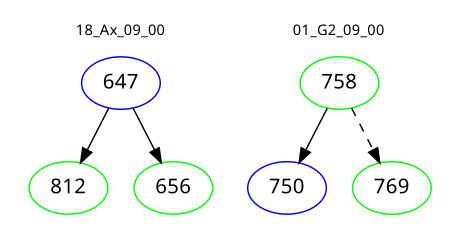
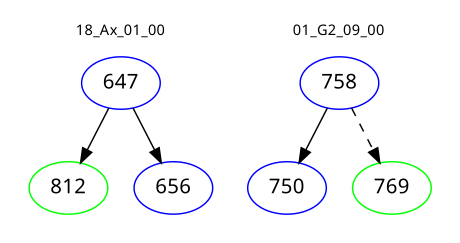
cluster "18_Ax_09_00": label "18_Ax_09_00" -> "18_Ax_01_00"
node "758": color green -> blue
node "656": color green -> blue
